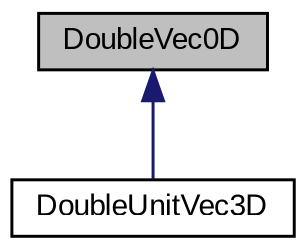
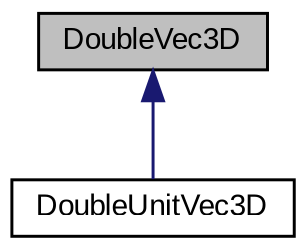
node "DoubleVec0D": label "DoubleVec0D" -> "DoubleVec3D"
